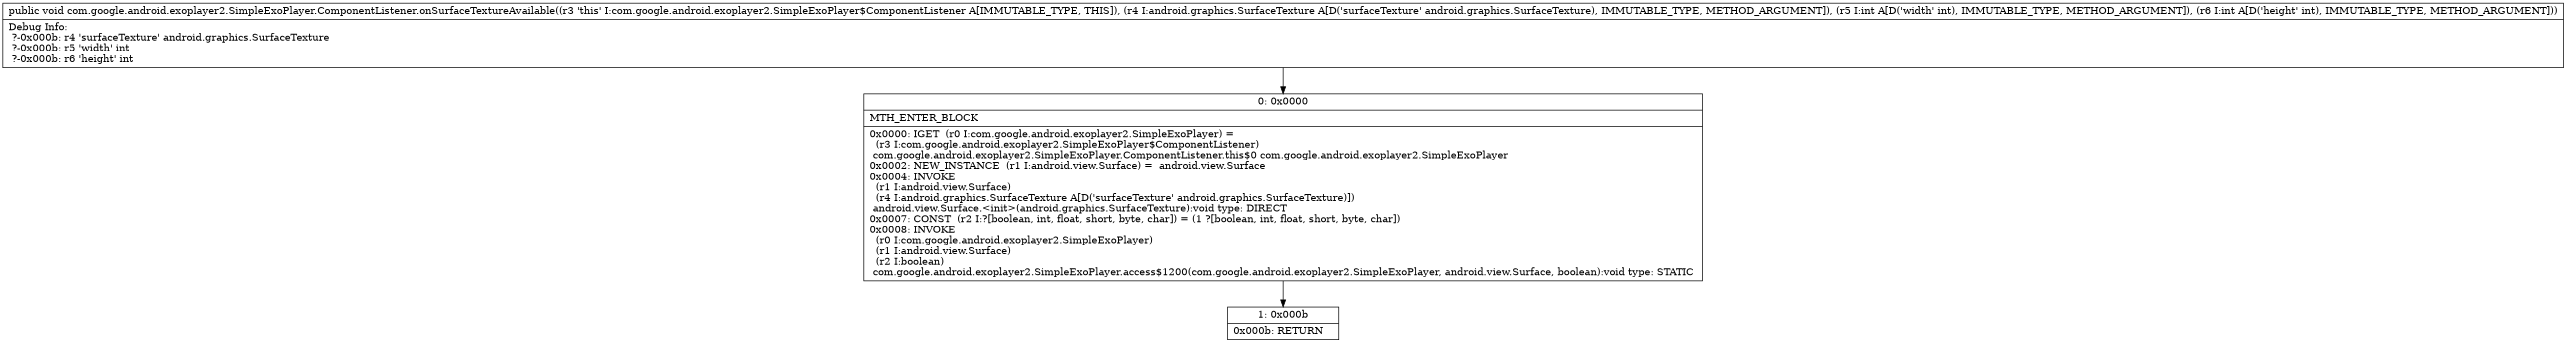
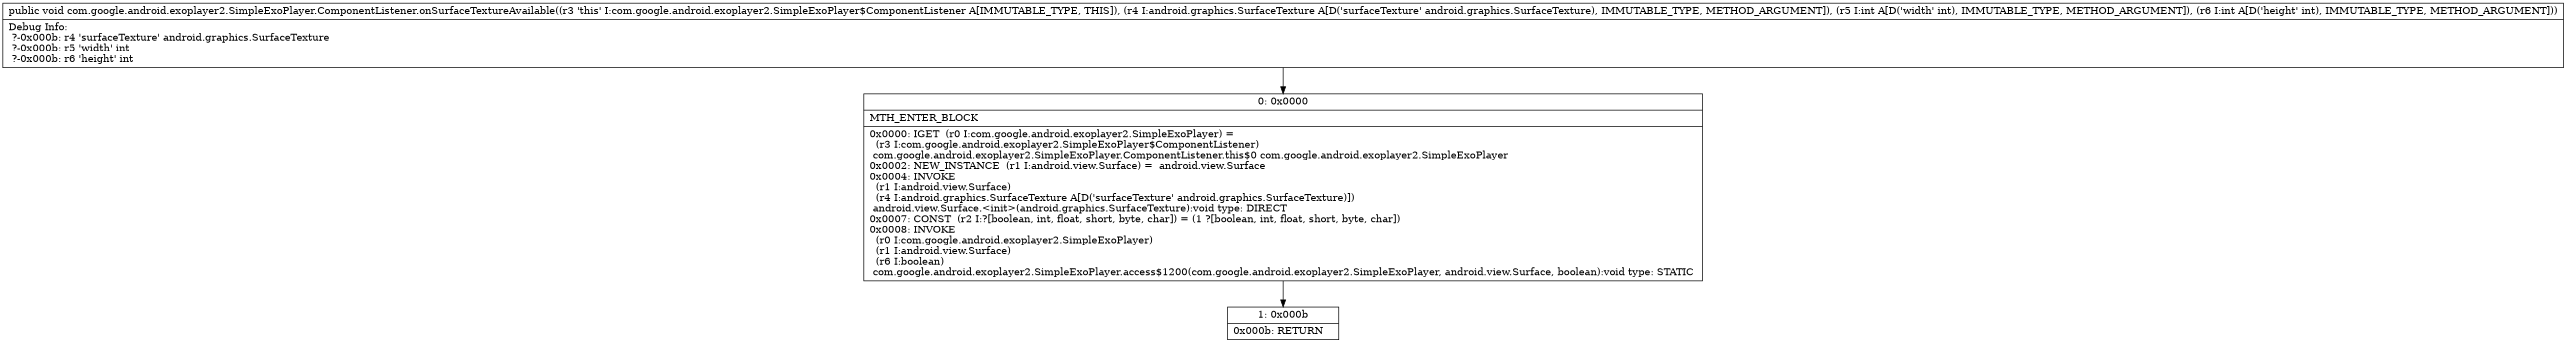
node "0: 0x0000": text "(r2 I:boolean)" -> "(r6 I:boolean)"
